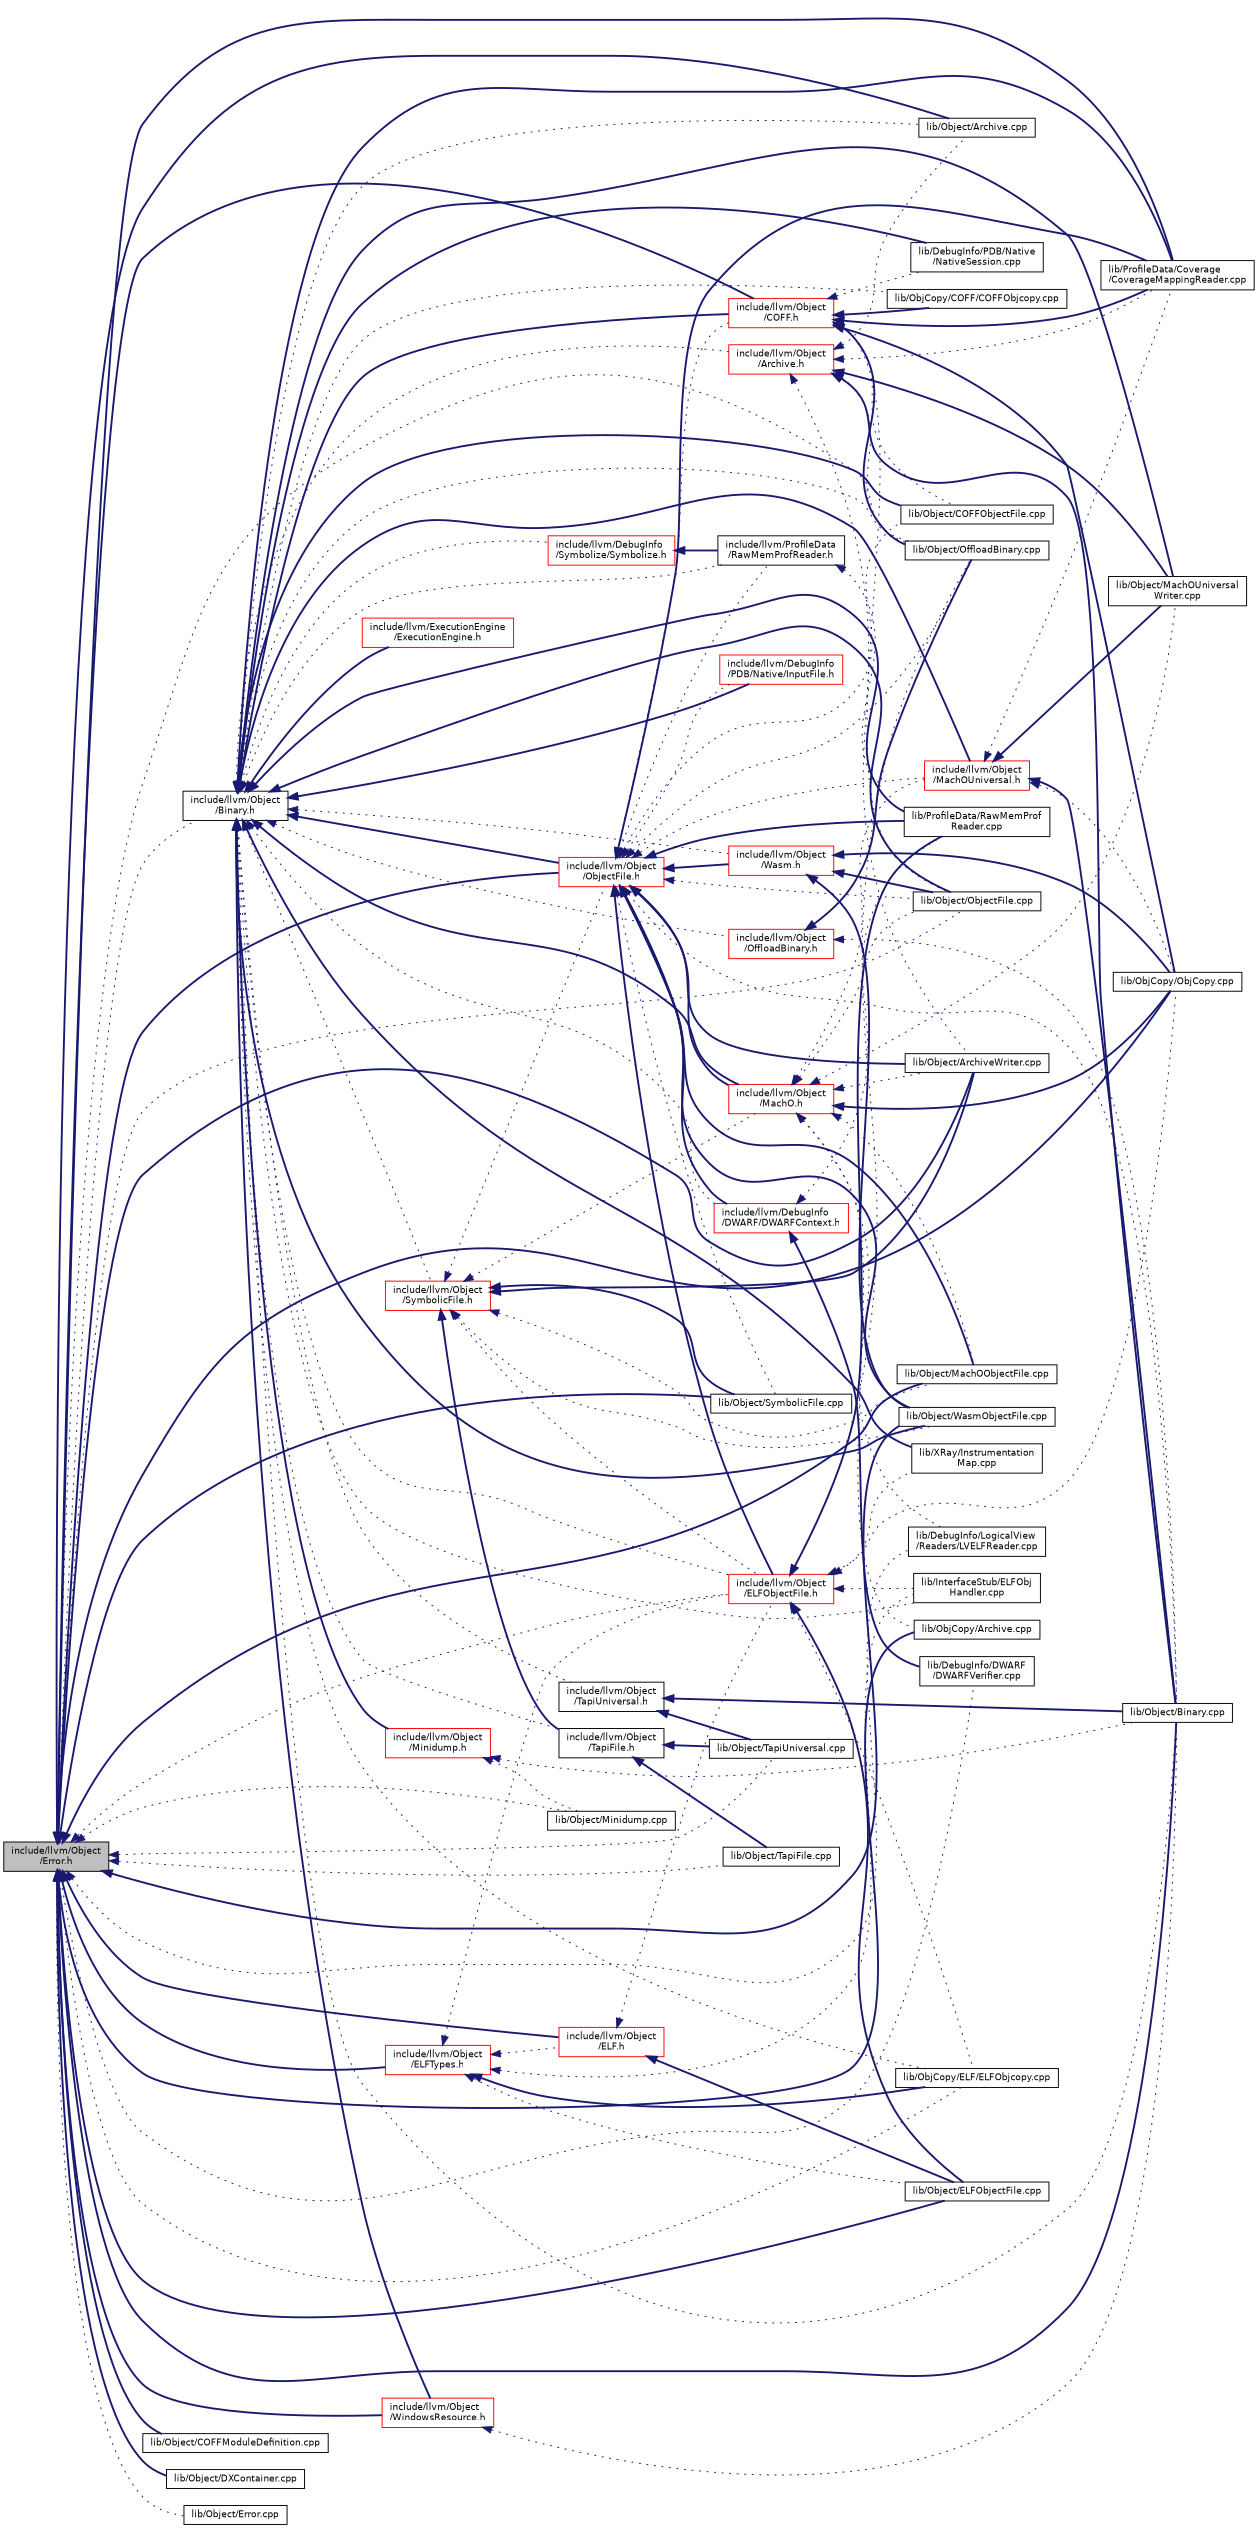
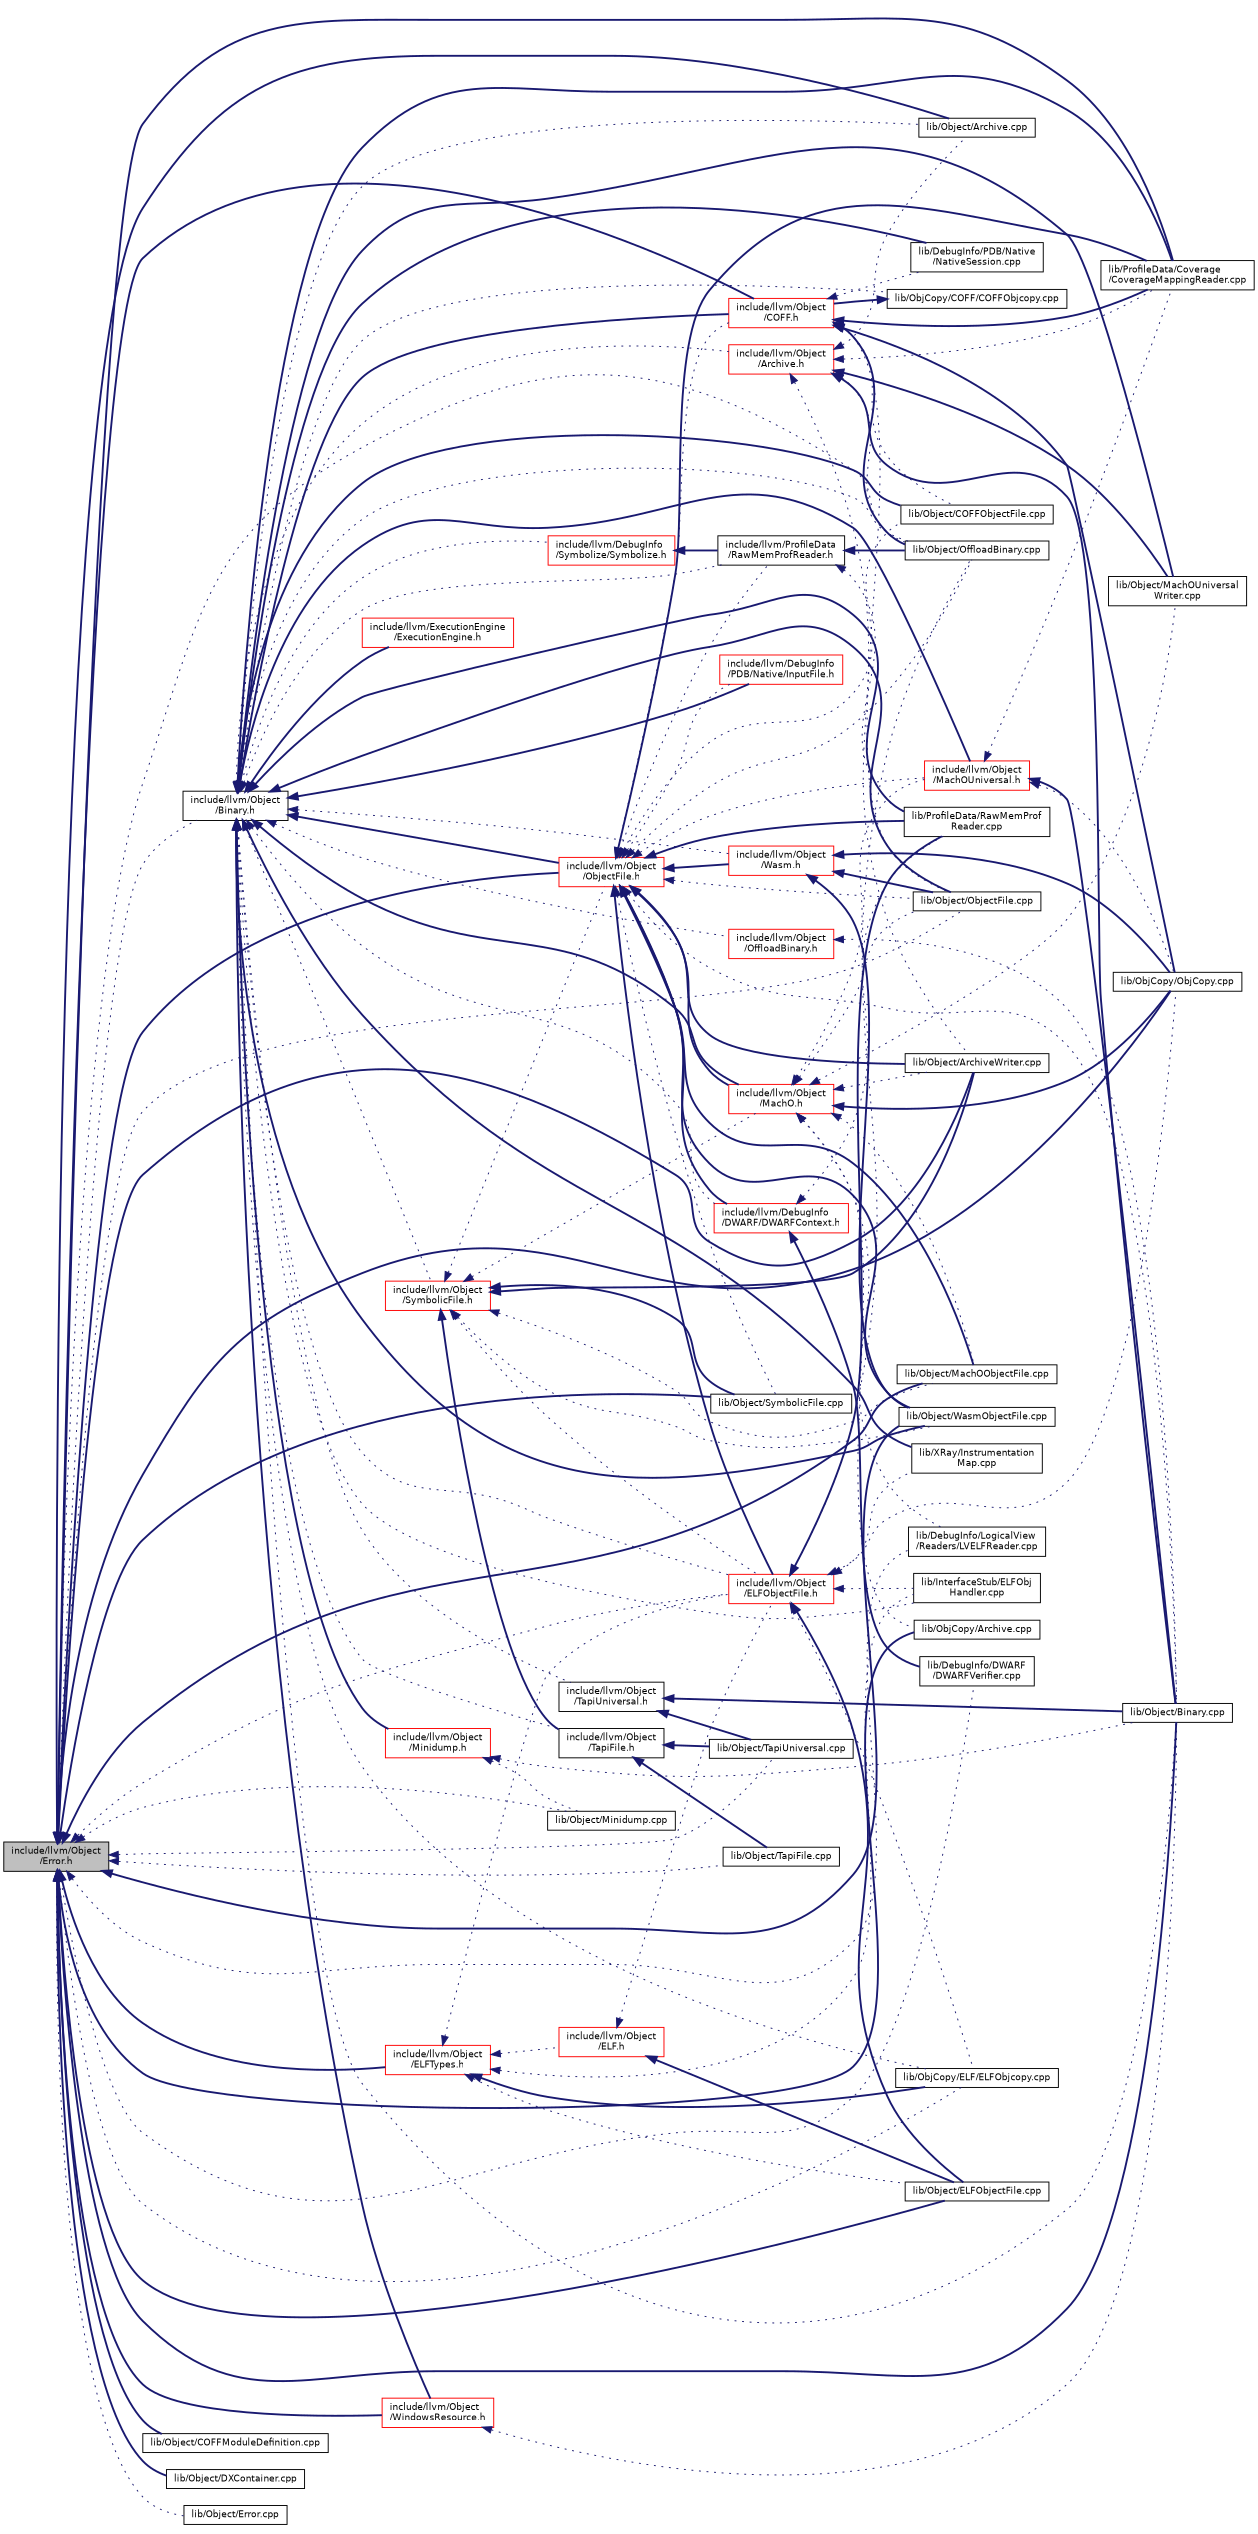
edge "lib/ObjCopy/COFF/COFFObjcopy.cpp" -> "include/llvm/Object /COFF.h": reversed
edge "lib/Object/MachOUniversal Writer.cpp" -> "include/llvm/Object /MachOUniversal.h": removed
edge "lib/Object/OffloadBinary.cpp" -> "include/llvm/Object /OffloadBinary.h": now "lib/Object/OffloadBinary.cpp" -> "include/llvm/ProfileData /RawMemProfReader.h"
edge "include/llvm/Object /ELF.h" -> "include/llvm/Object /Error.h": removed
